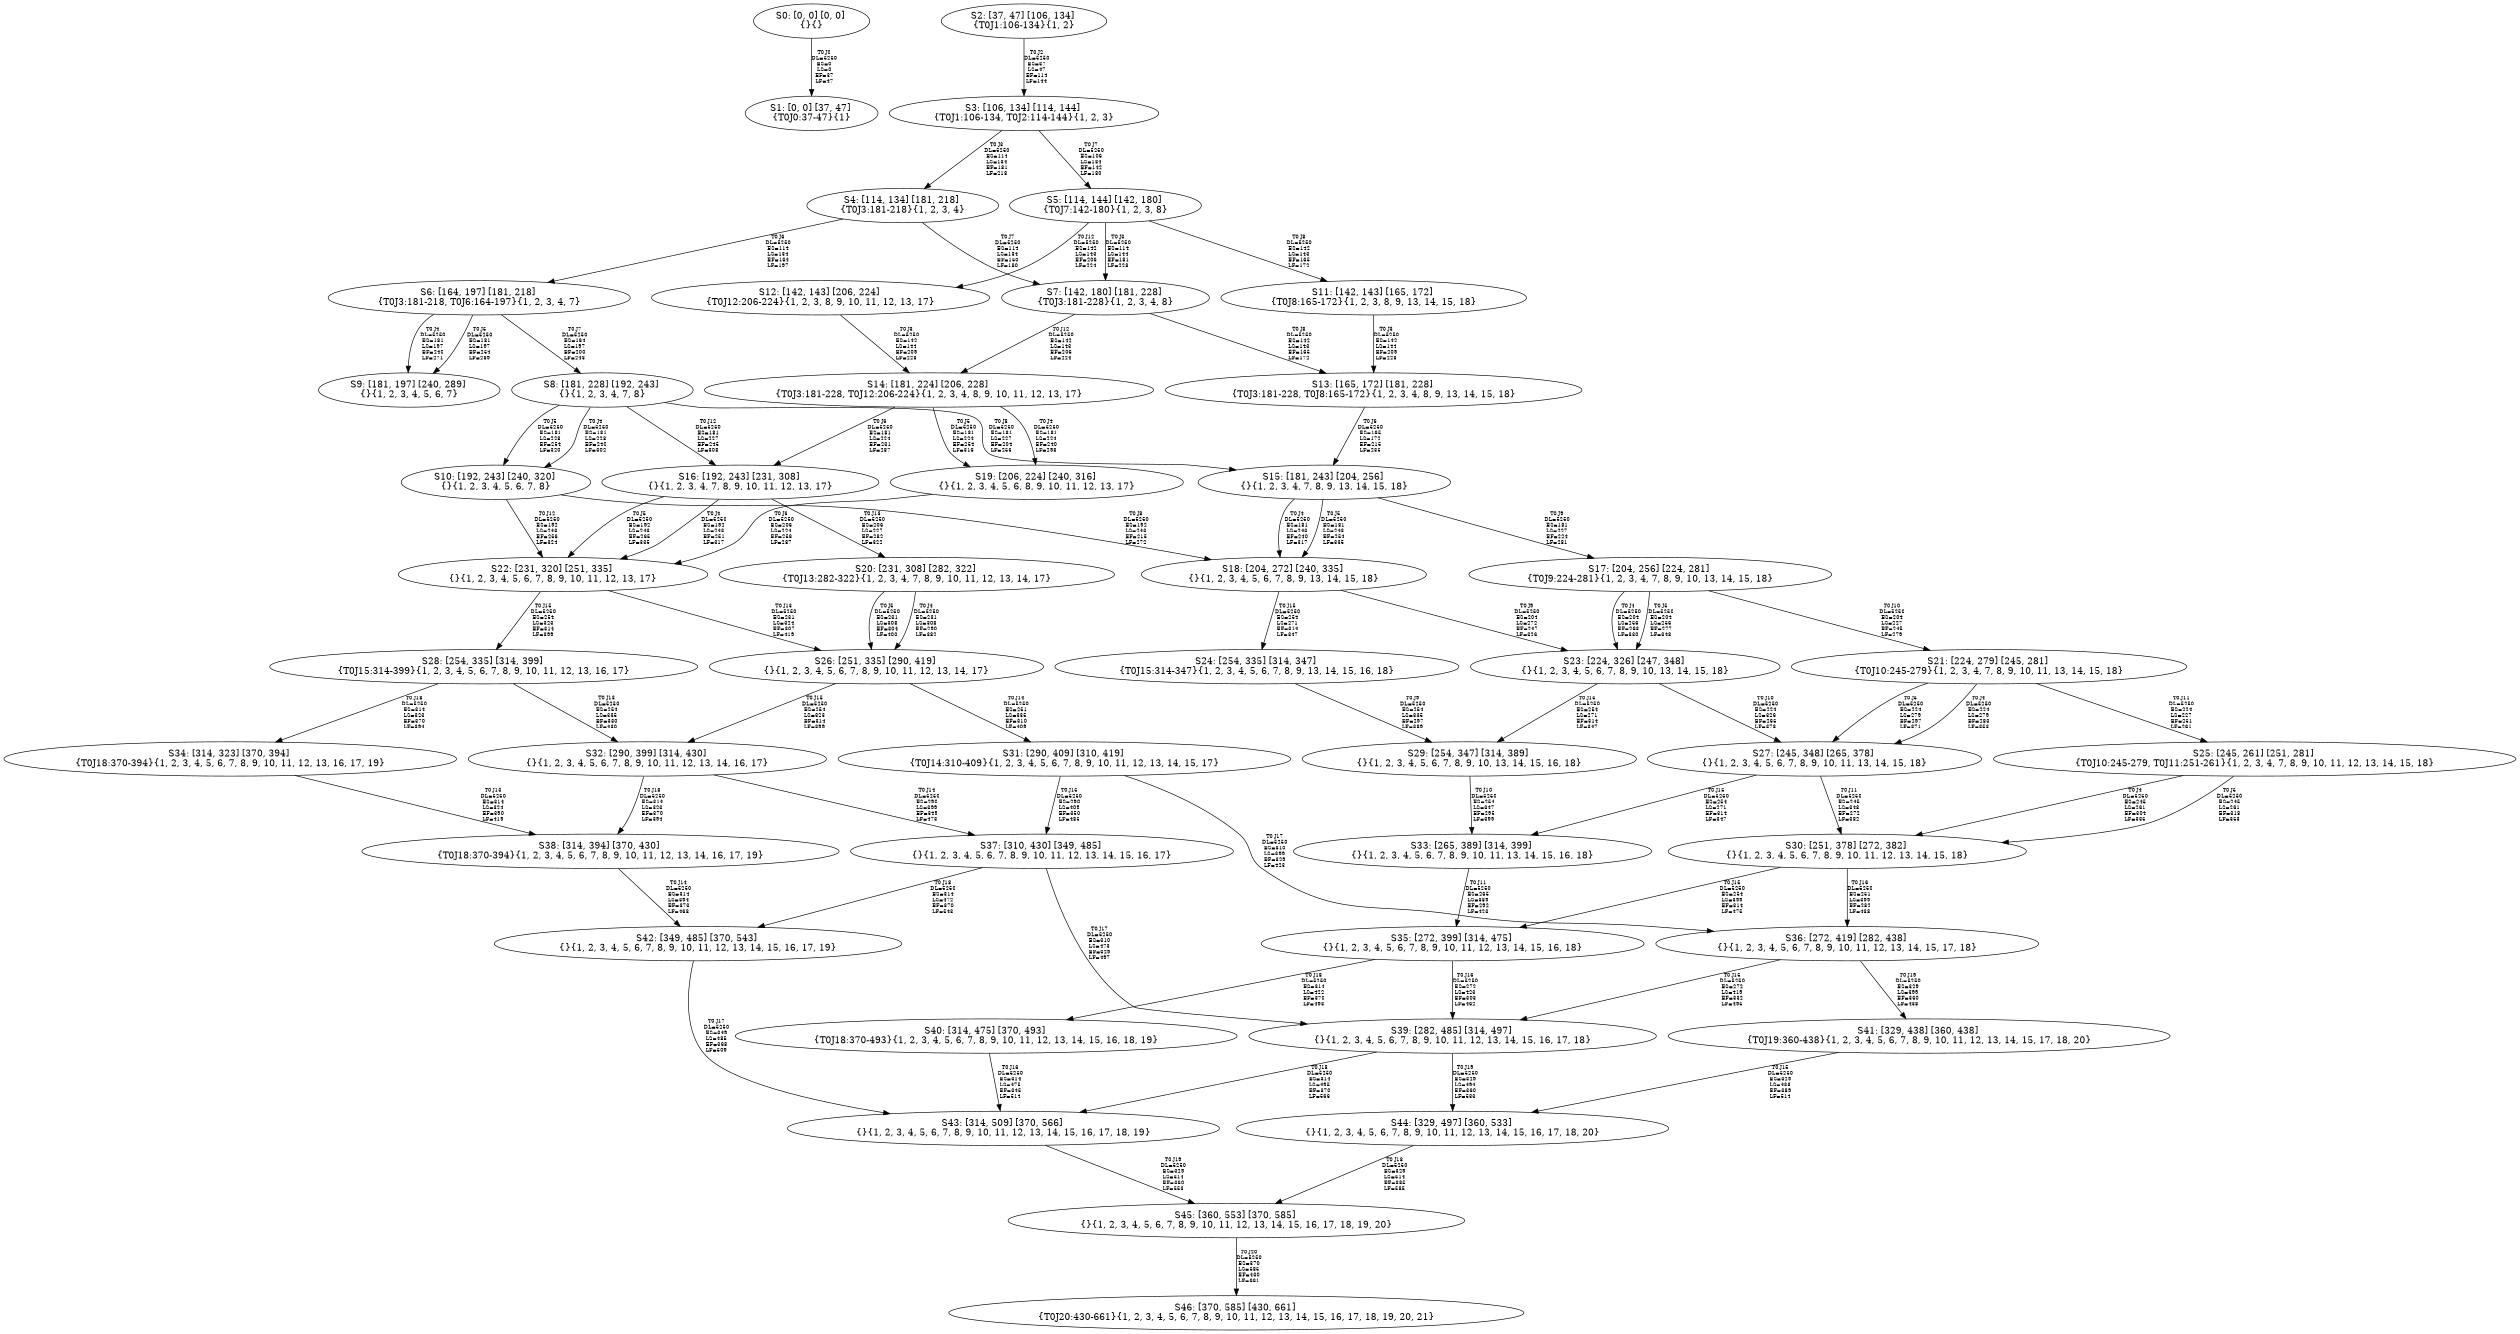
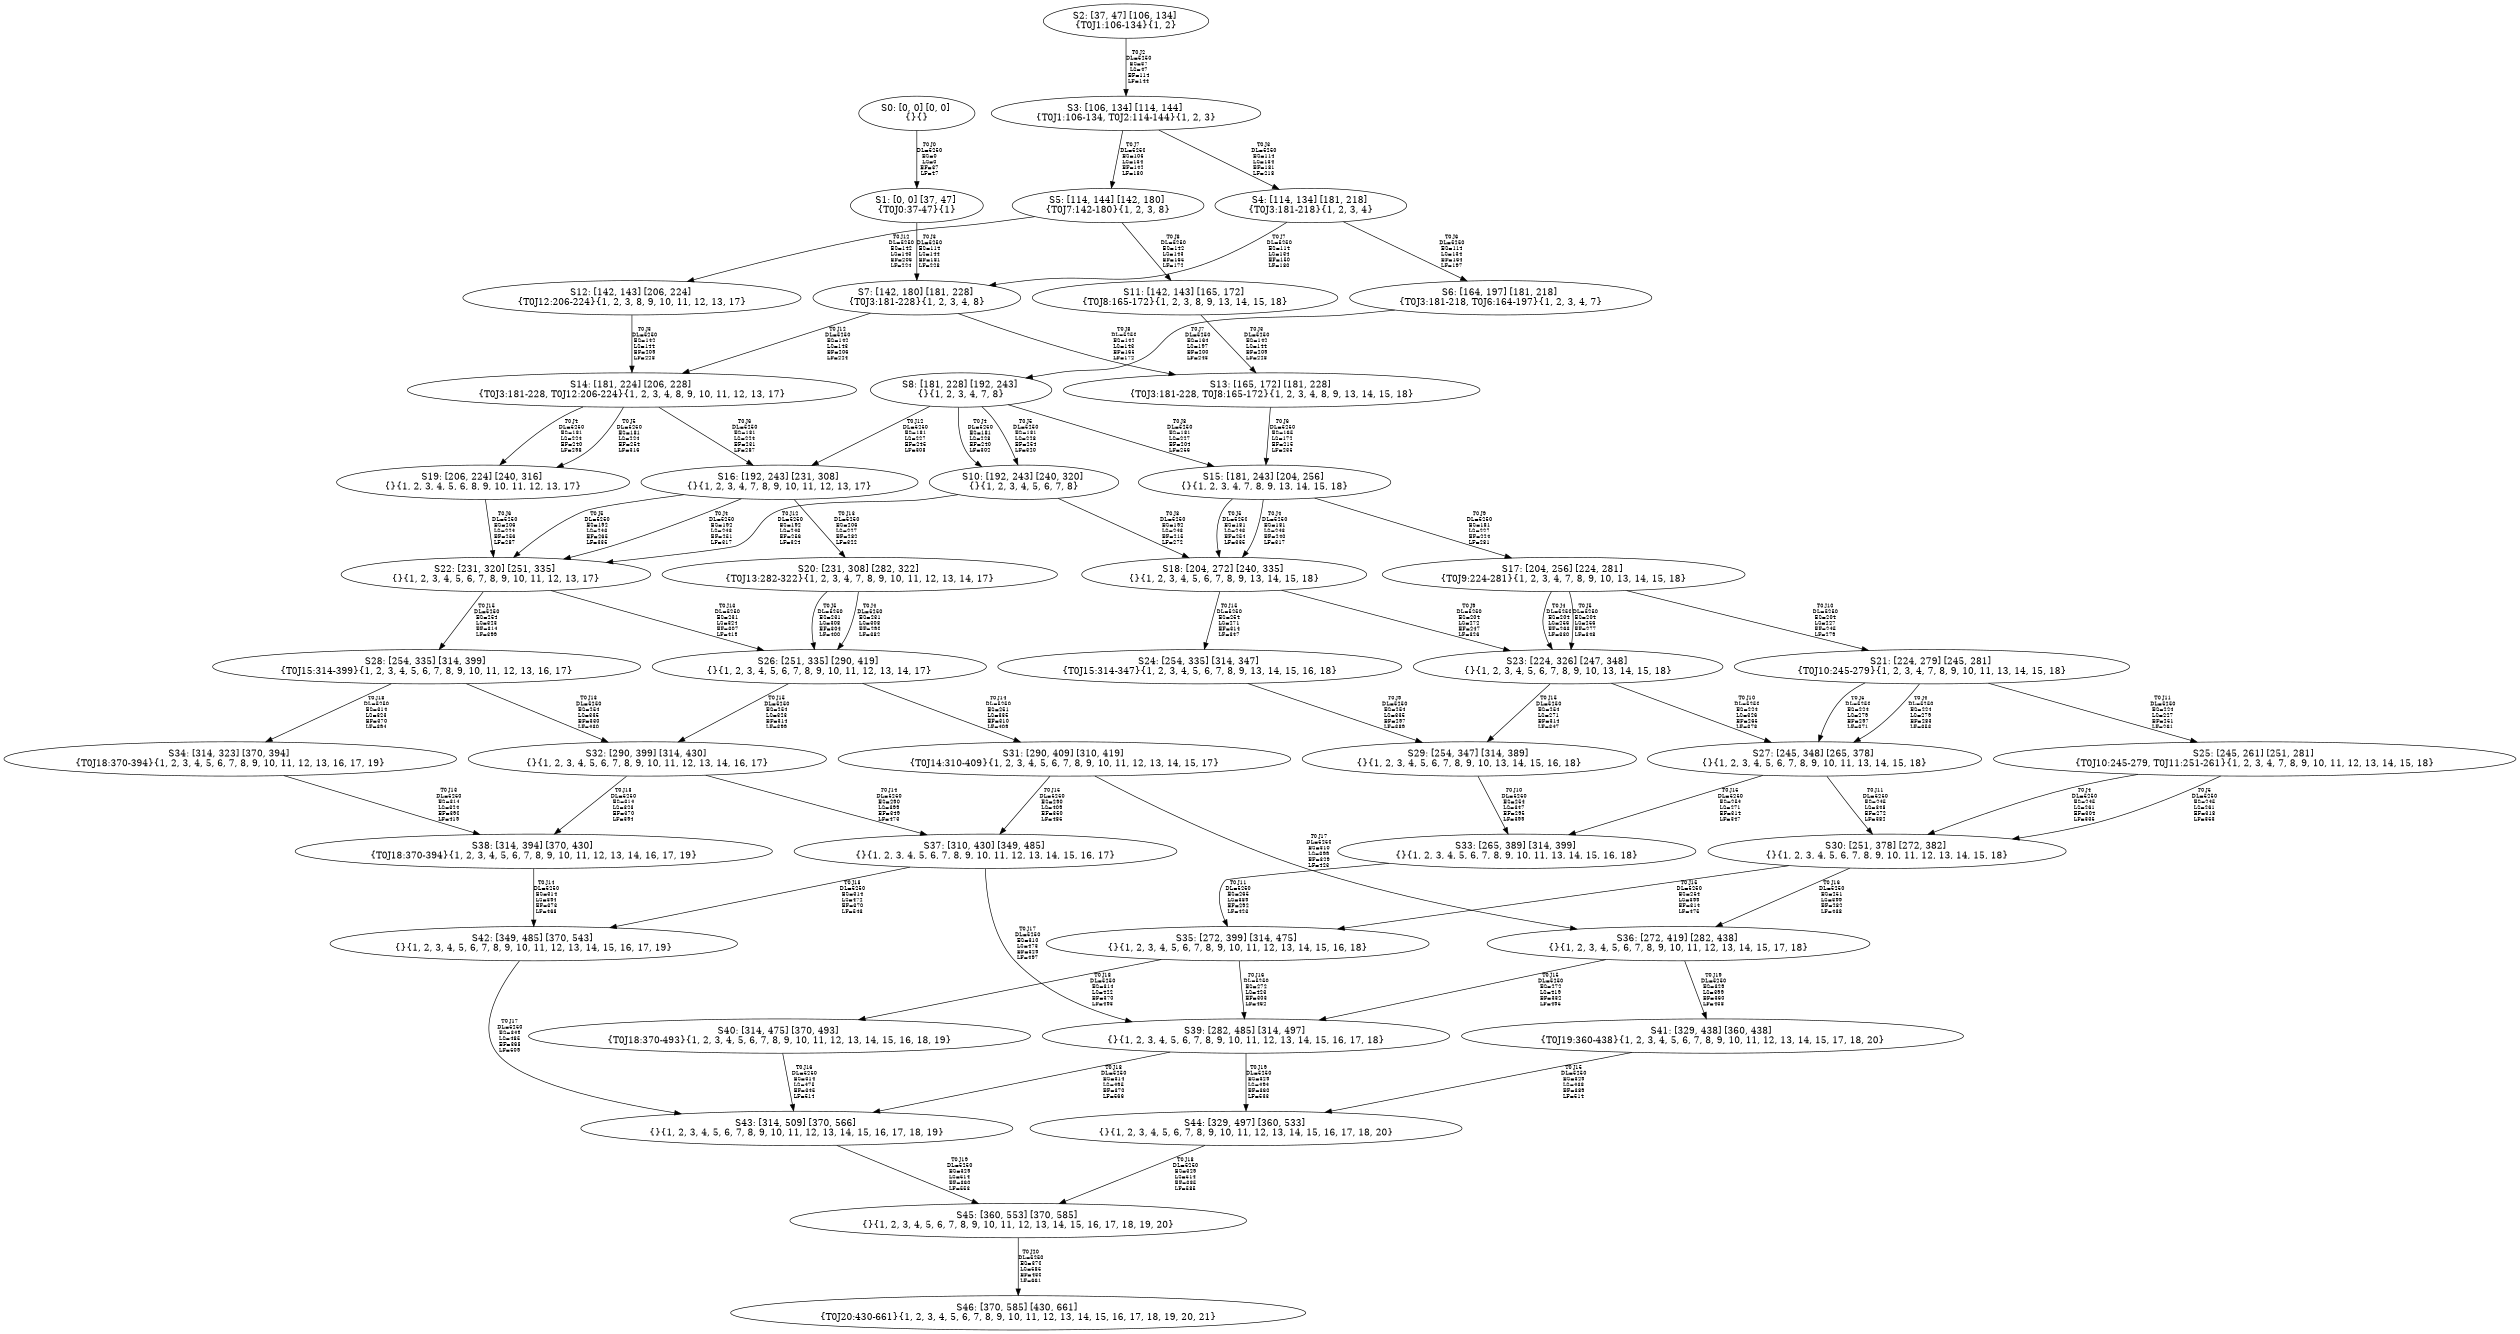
edge "S5: [114, 144] [142, 180] {T0J7:142-180}{1, 2, 3, 8}" -> "S7: [142, 180] [181, 228] {T0J3:181-228}{1, 2, 3, 4, 8}": now "S1: [0, 0] [37, 47] {T0J0:37-47}{1}" -> "S7: [142, 180] [181, 228] {T0J3:181-228}{1, 2, 3, 4, 8}"
node "S9: [181, 197] [240, 289] {}{1, 2, 3, 4, 5, 6, 7}": removed
